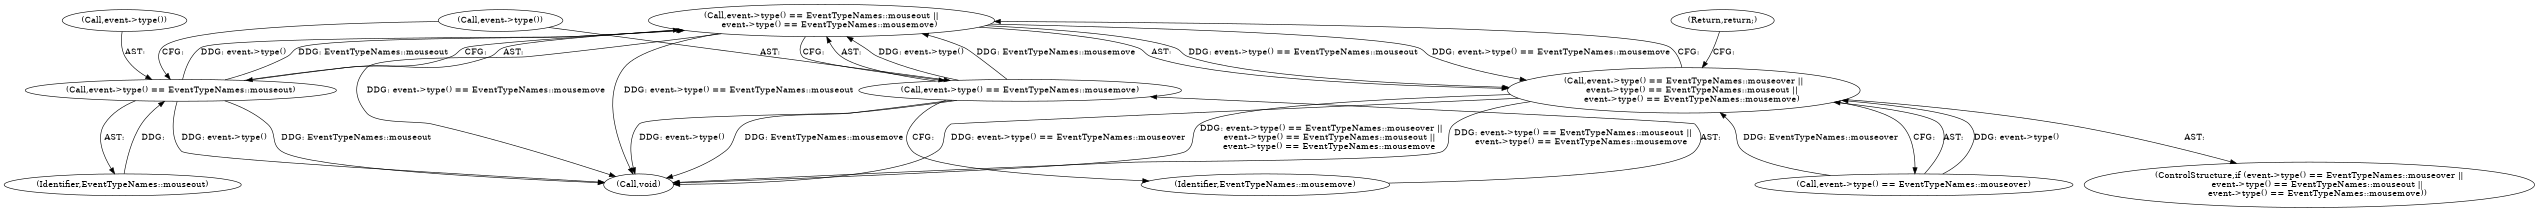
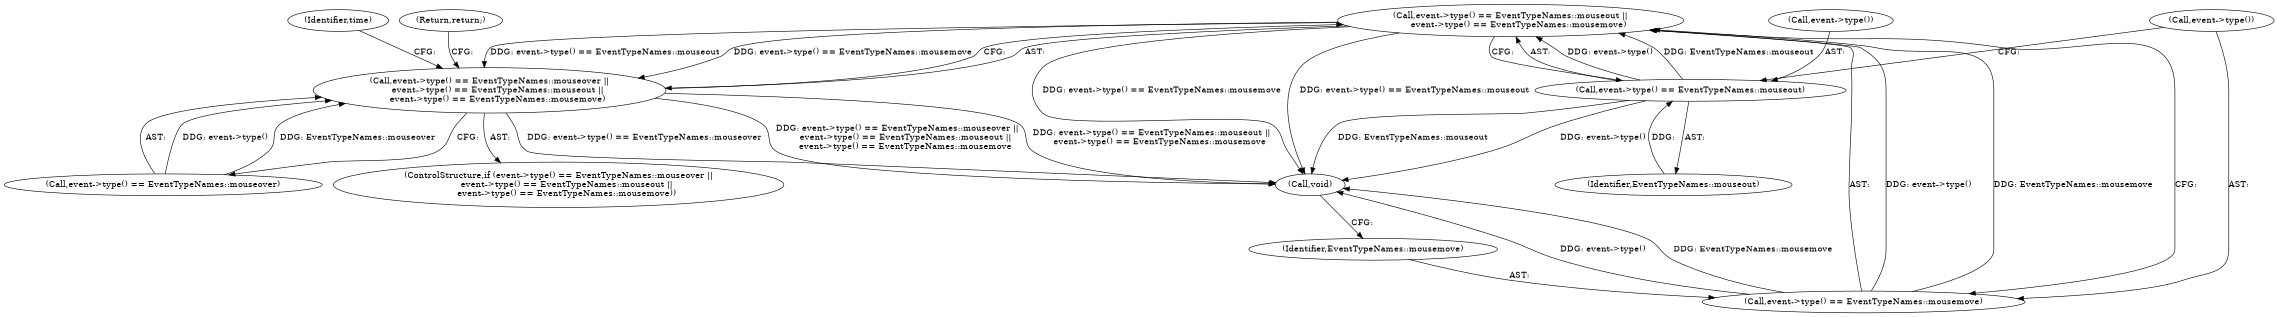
node "(Identifier,time)": added
edge "(Call,event->type() == EventTypeNames::mousemove)" -> "(Identifier,EventTypeNames::mousemove)": now "(Call,void)" -> "(Identifier,EventTypeNames::mousemove)"
